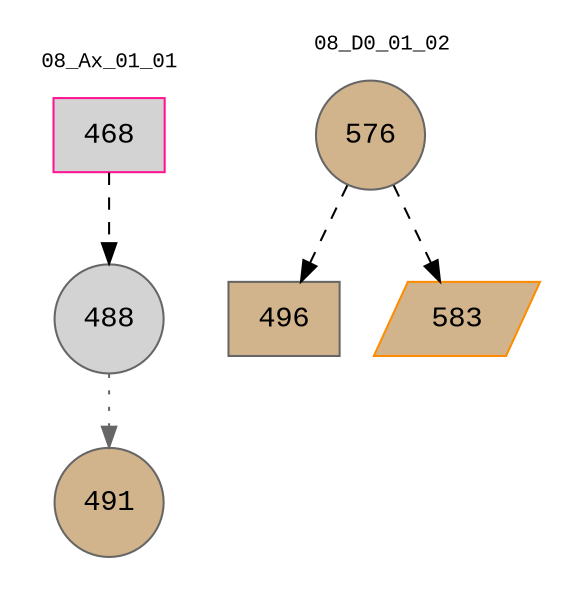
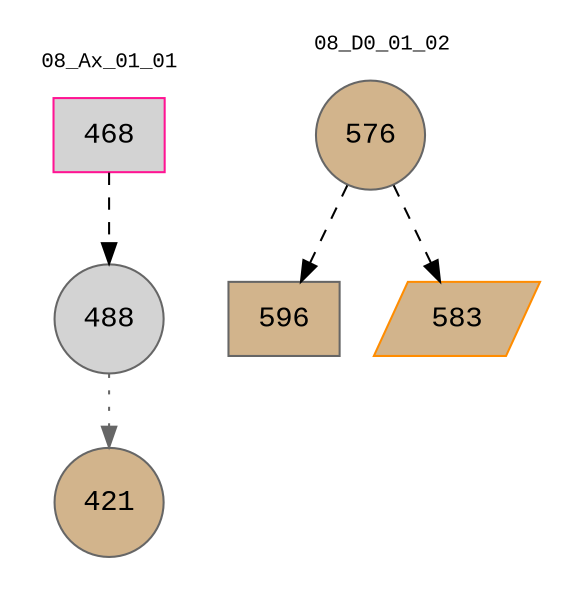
node "496": label "496" -> "596"
node "491": label "491" -> "421"
